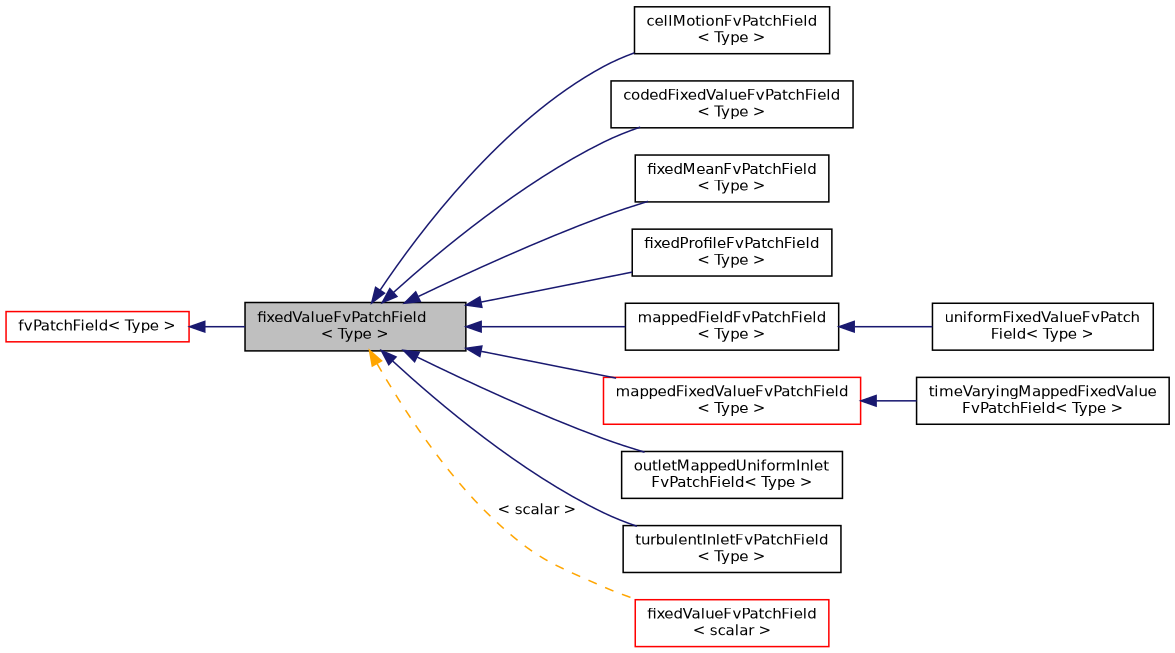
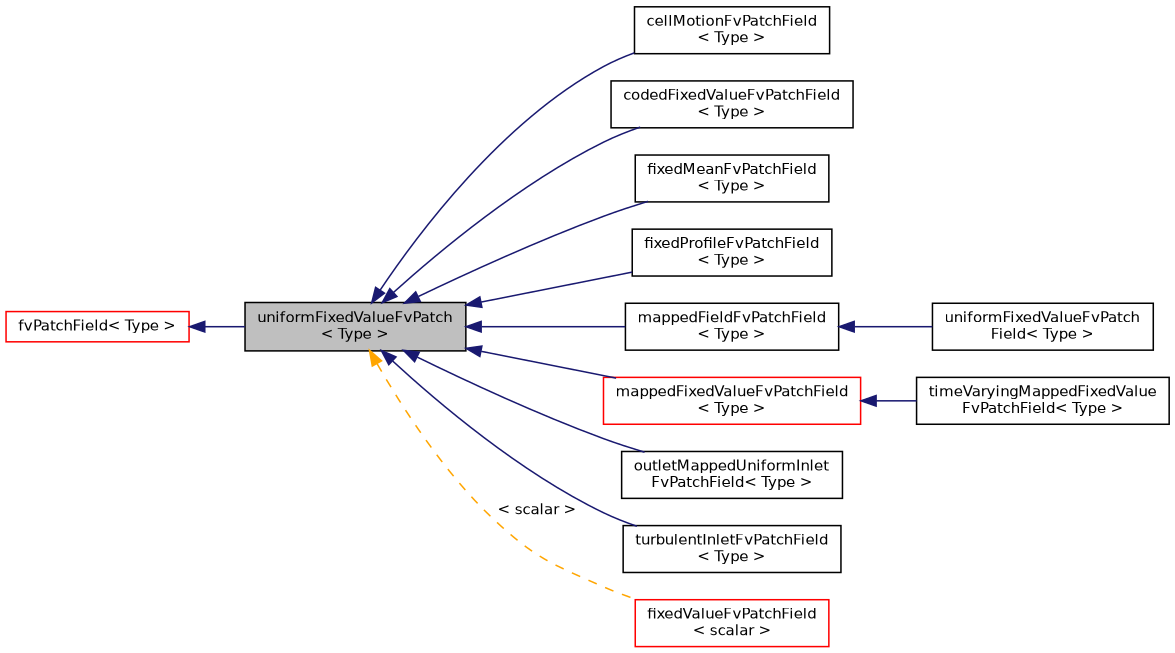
node "fixedValueFvPatchField < Type >": label "fixedValueFvPatchField < Type >" -> "uniformFixedValueFvPatch < Type >"
